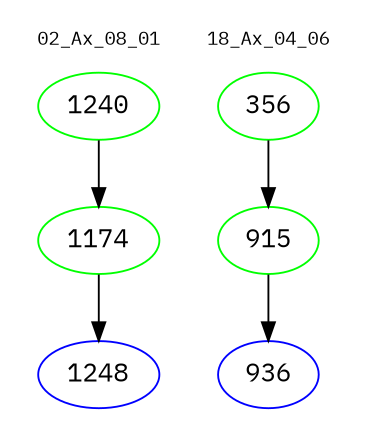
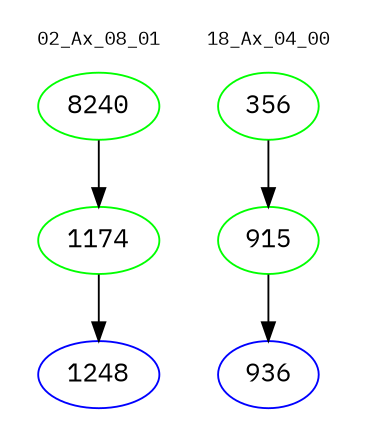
cluster "18_Ax_04_06": label "18_Ax_04_06" -> "18_Ax_04_00"
node "1240": label "1240" -> "8240"
